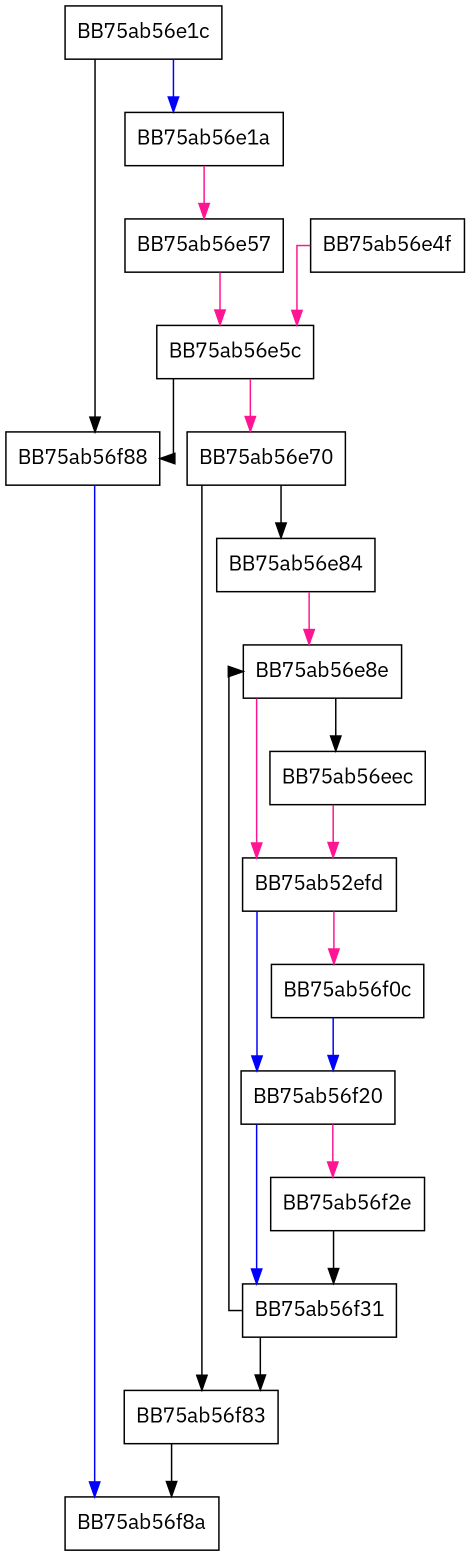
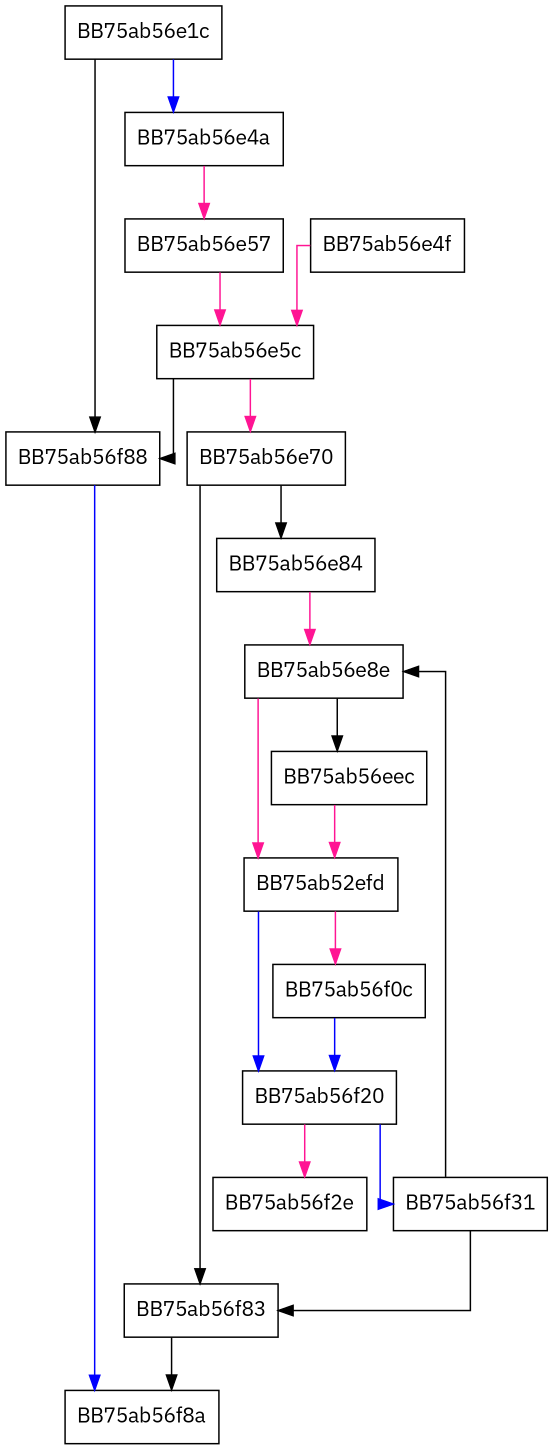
node "BB75ab56e1a": label "BB75ab56e1a" -> "BB75ab56e4a"
edge "BB75ab56f2e" -> "BB75ab56f31": removed
